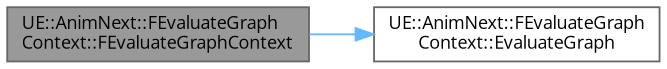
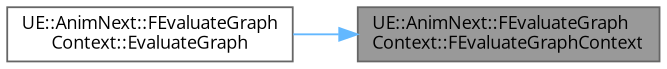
edge "UE::AnimNext::FEvaluateGraph Context::FEvaluateGraphContext" -> "UE::AnimNext::FEvaluateGraph Context::EvaluateGraph": reversed
